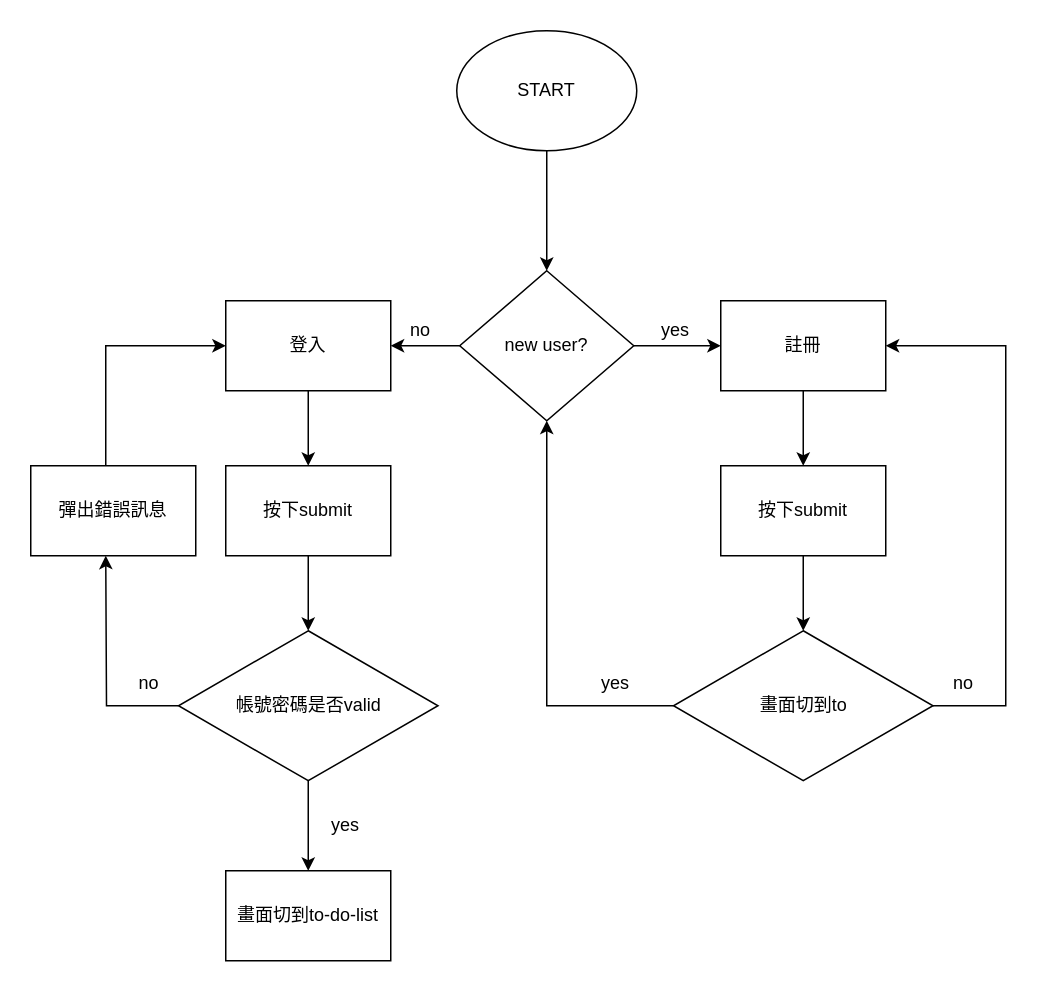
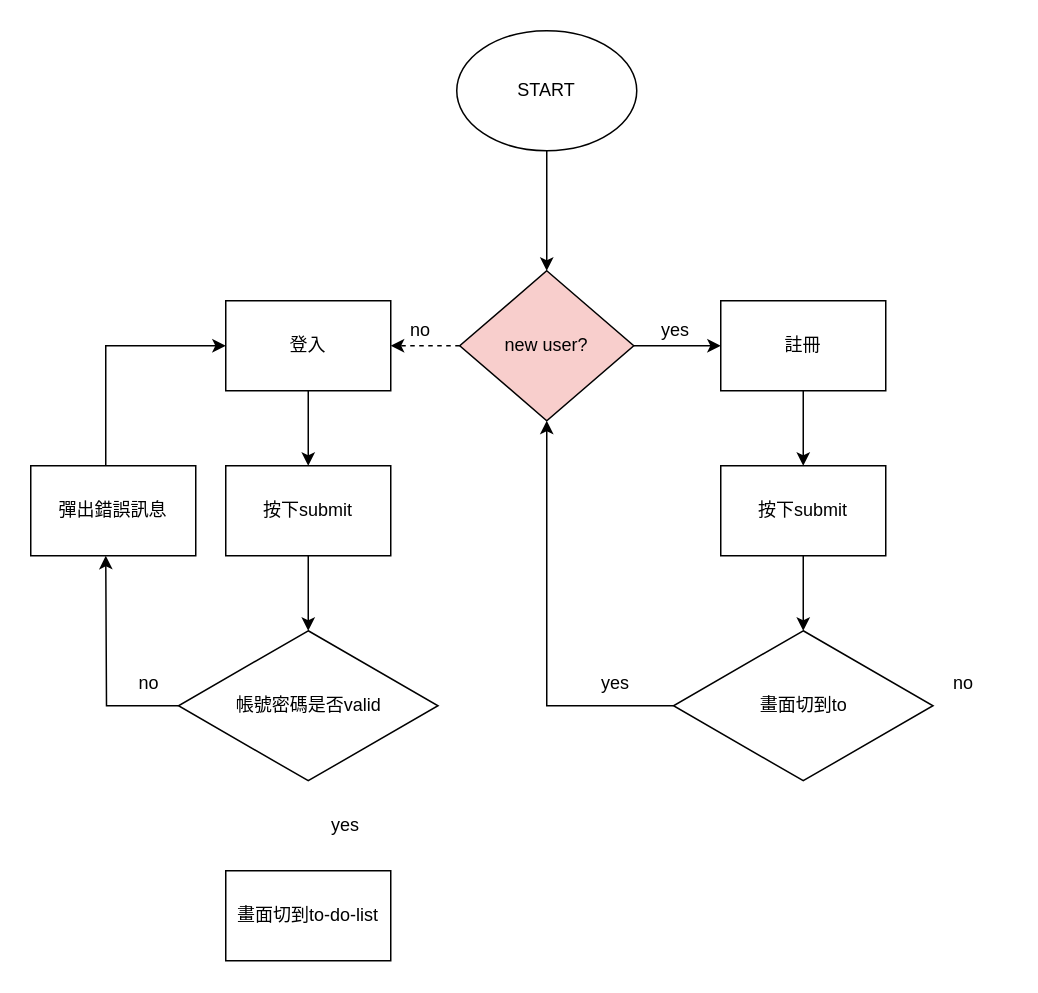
edge "new user?" -> "登入": style solid -> dashed
node "new user?": fillcolor #ffffff -> #f8cecc
edge "畫面切到to" -> "註冊": removed
edge "帳號密碼是否valid" -> "畫面切到to-do-list": removed
